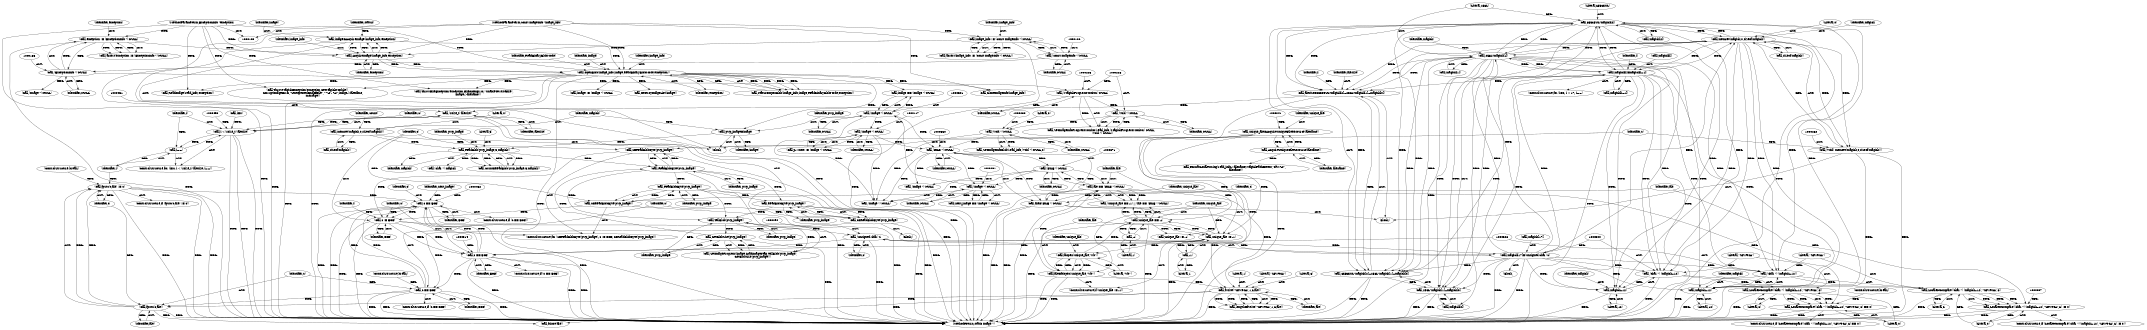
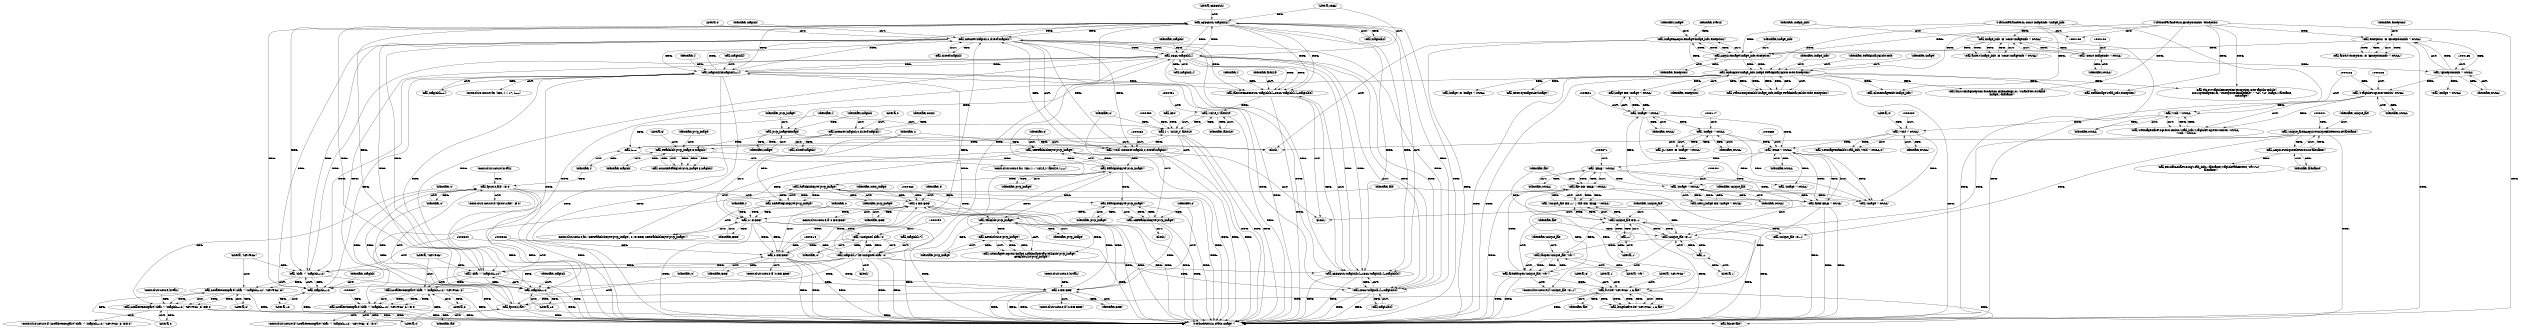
edge "(Call,65535UL*magick[2])" -> "(Call,magick[0])": now "(Call,65535UL*magick[2])" -> "(Call,256L*magick[1]+magick[0])"
node "(Call,(char *) magick)": removed
